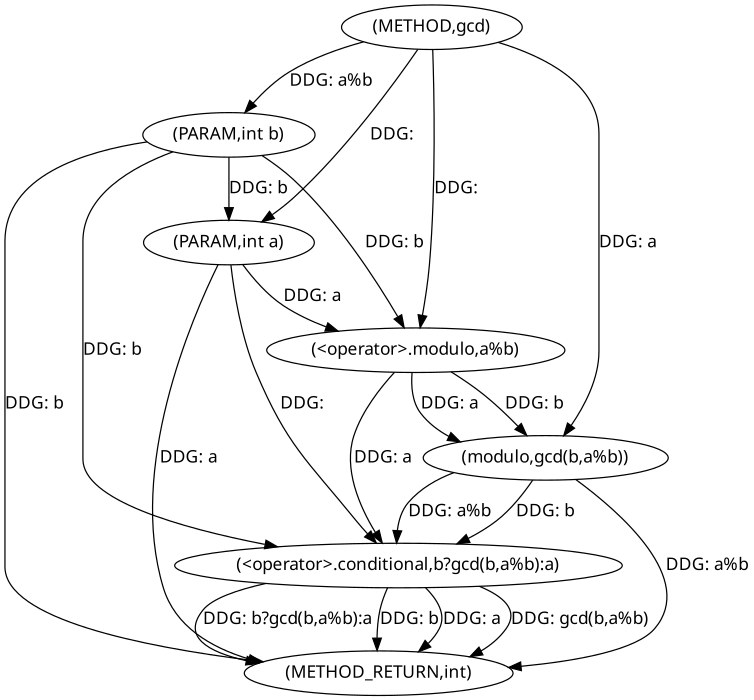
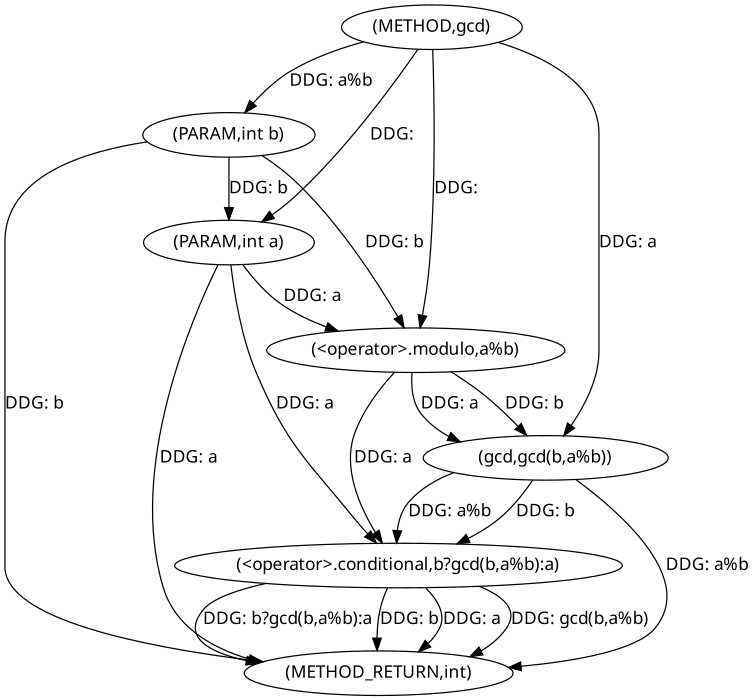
edge "(PARAM,int b)" -> "(<operator>.conditional,b?gcd(b,a%b):a)": removed, label "DDG: b"
edge "(PARAM,int a)" -> "(<operator>.conditional,b?gcd(b,a%b):a)": label "DDG: " -> "DDG: a"
node "(modulo,gcd(b,a%b))": label "(modulo,gcd(b,a%b))" -> "(gcd,gcd(b,a%b))"
